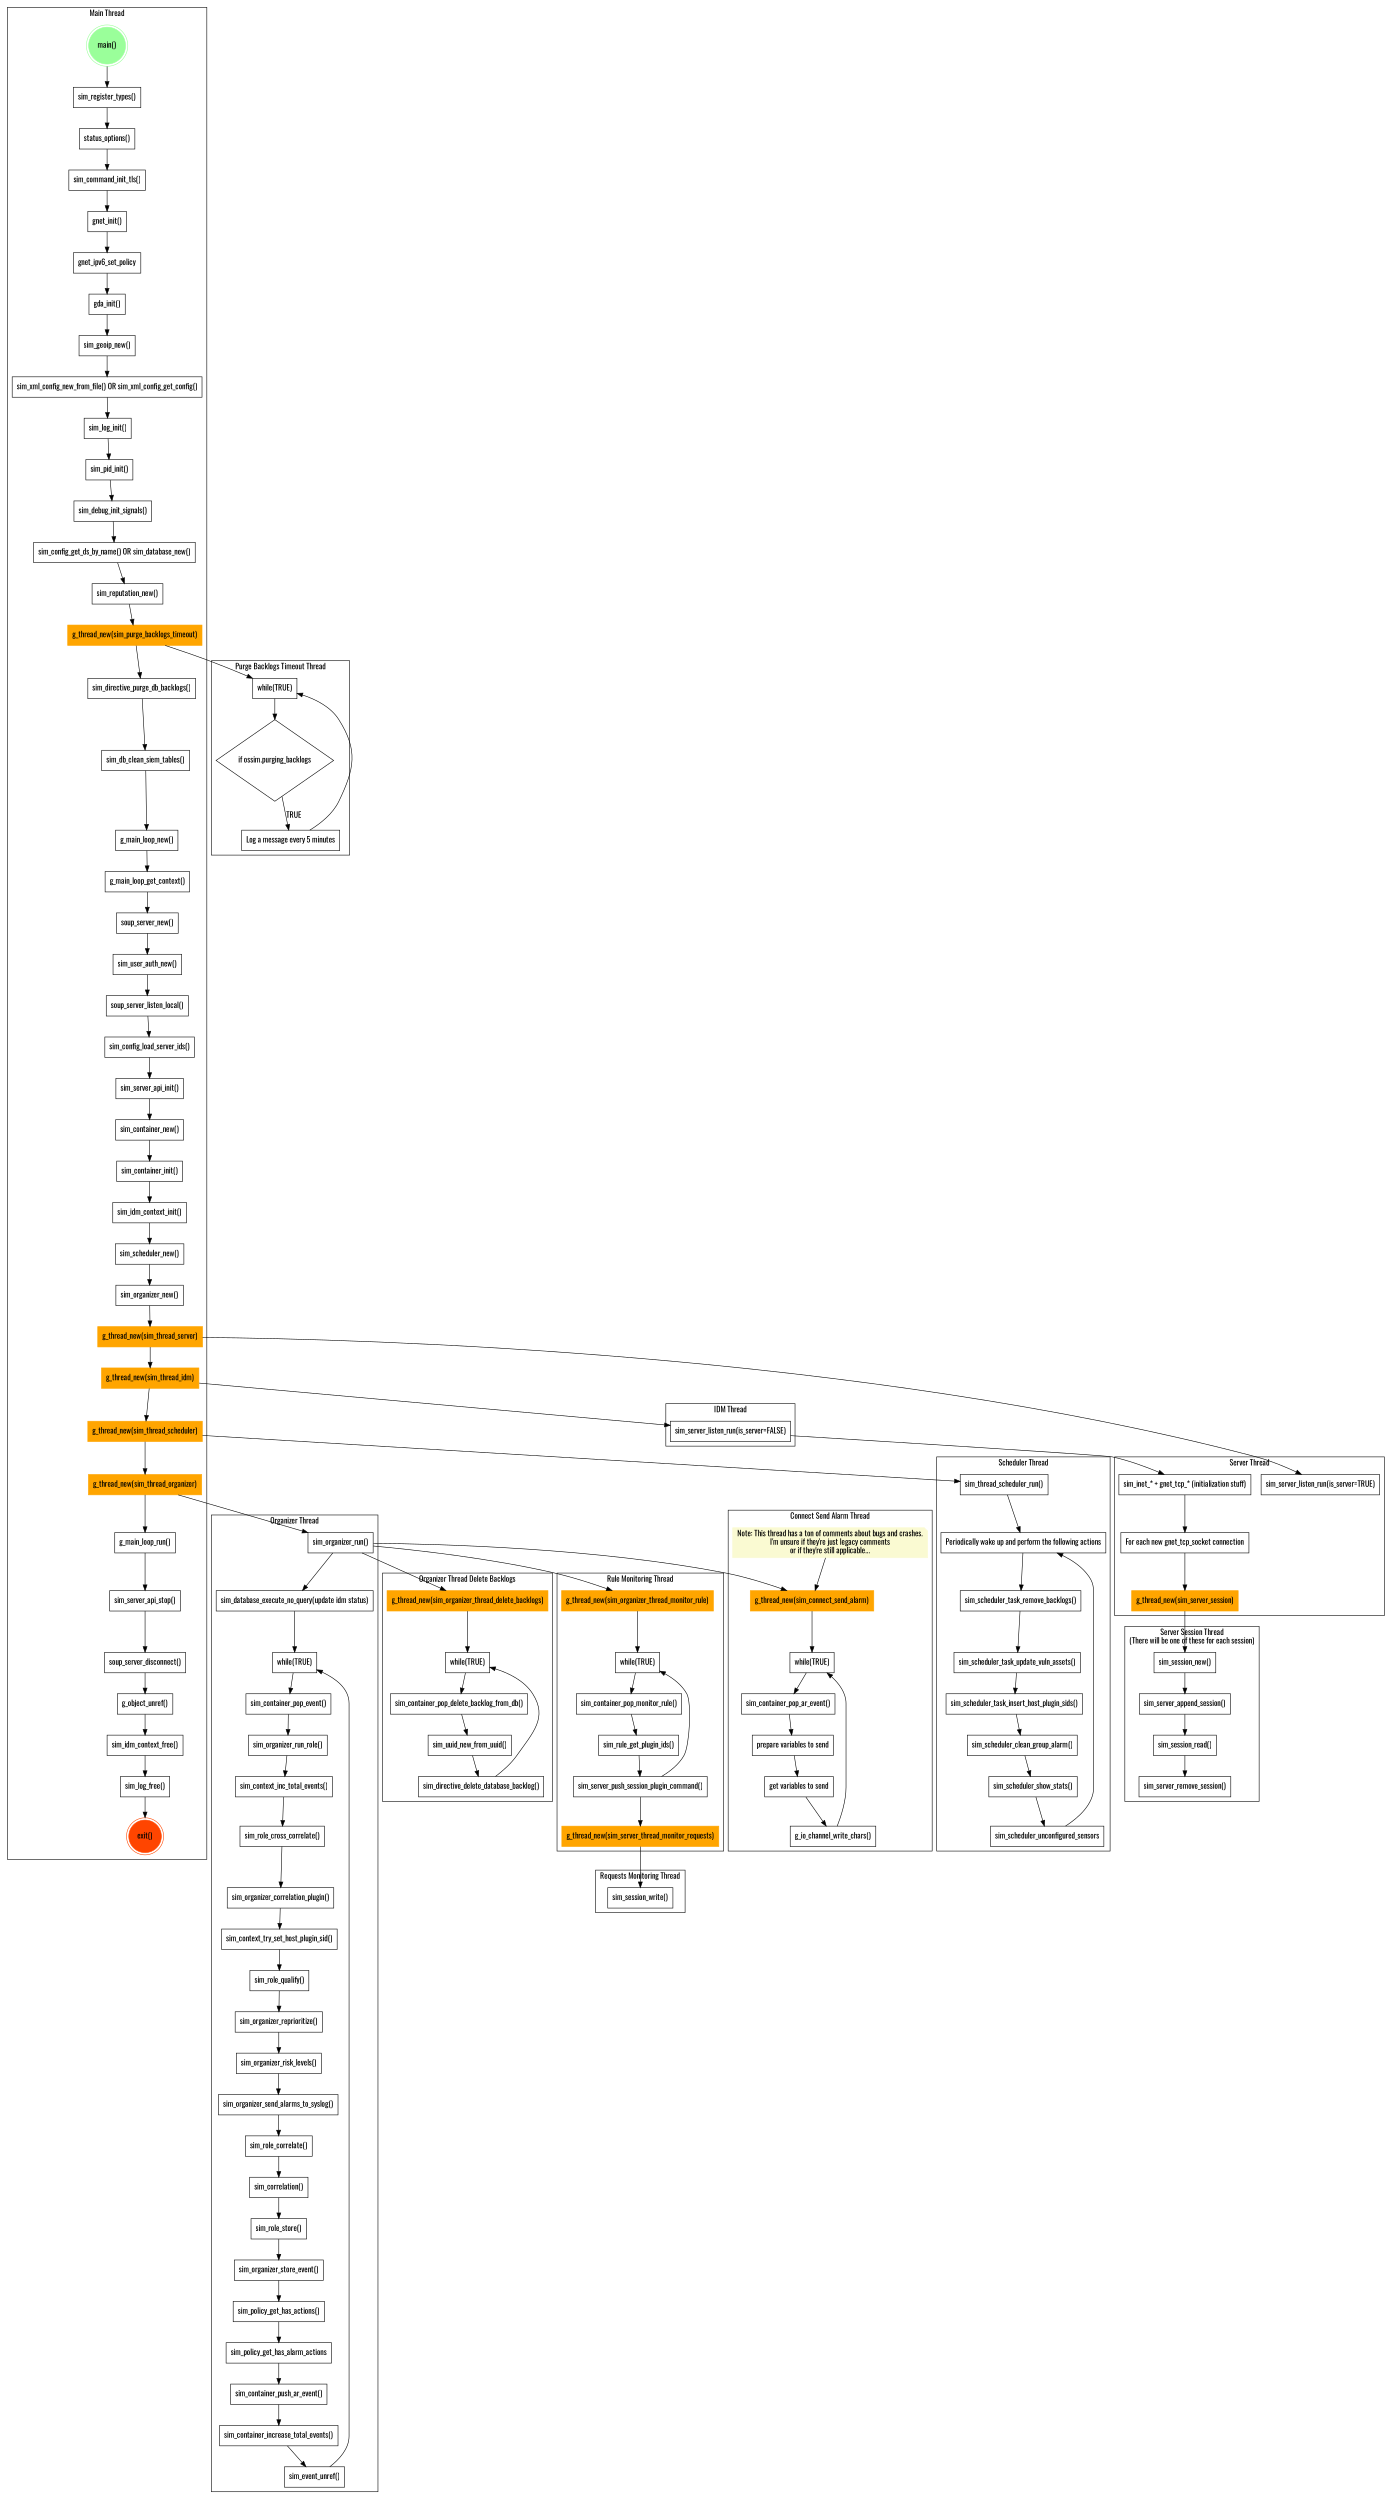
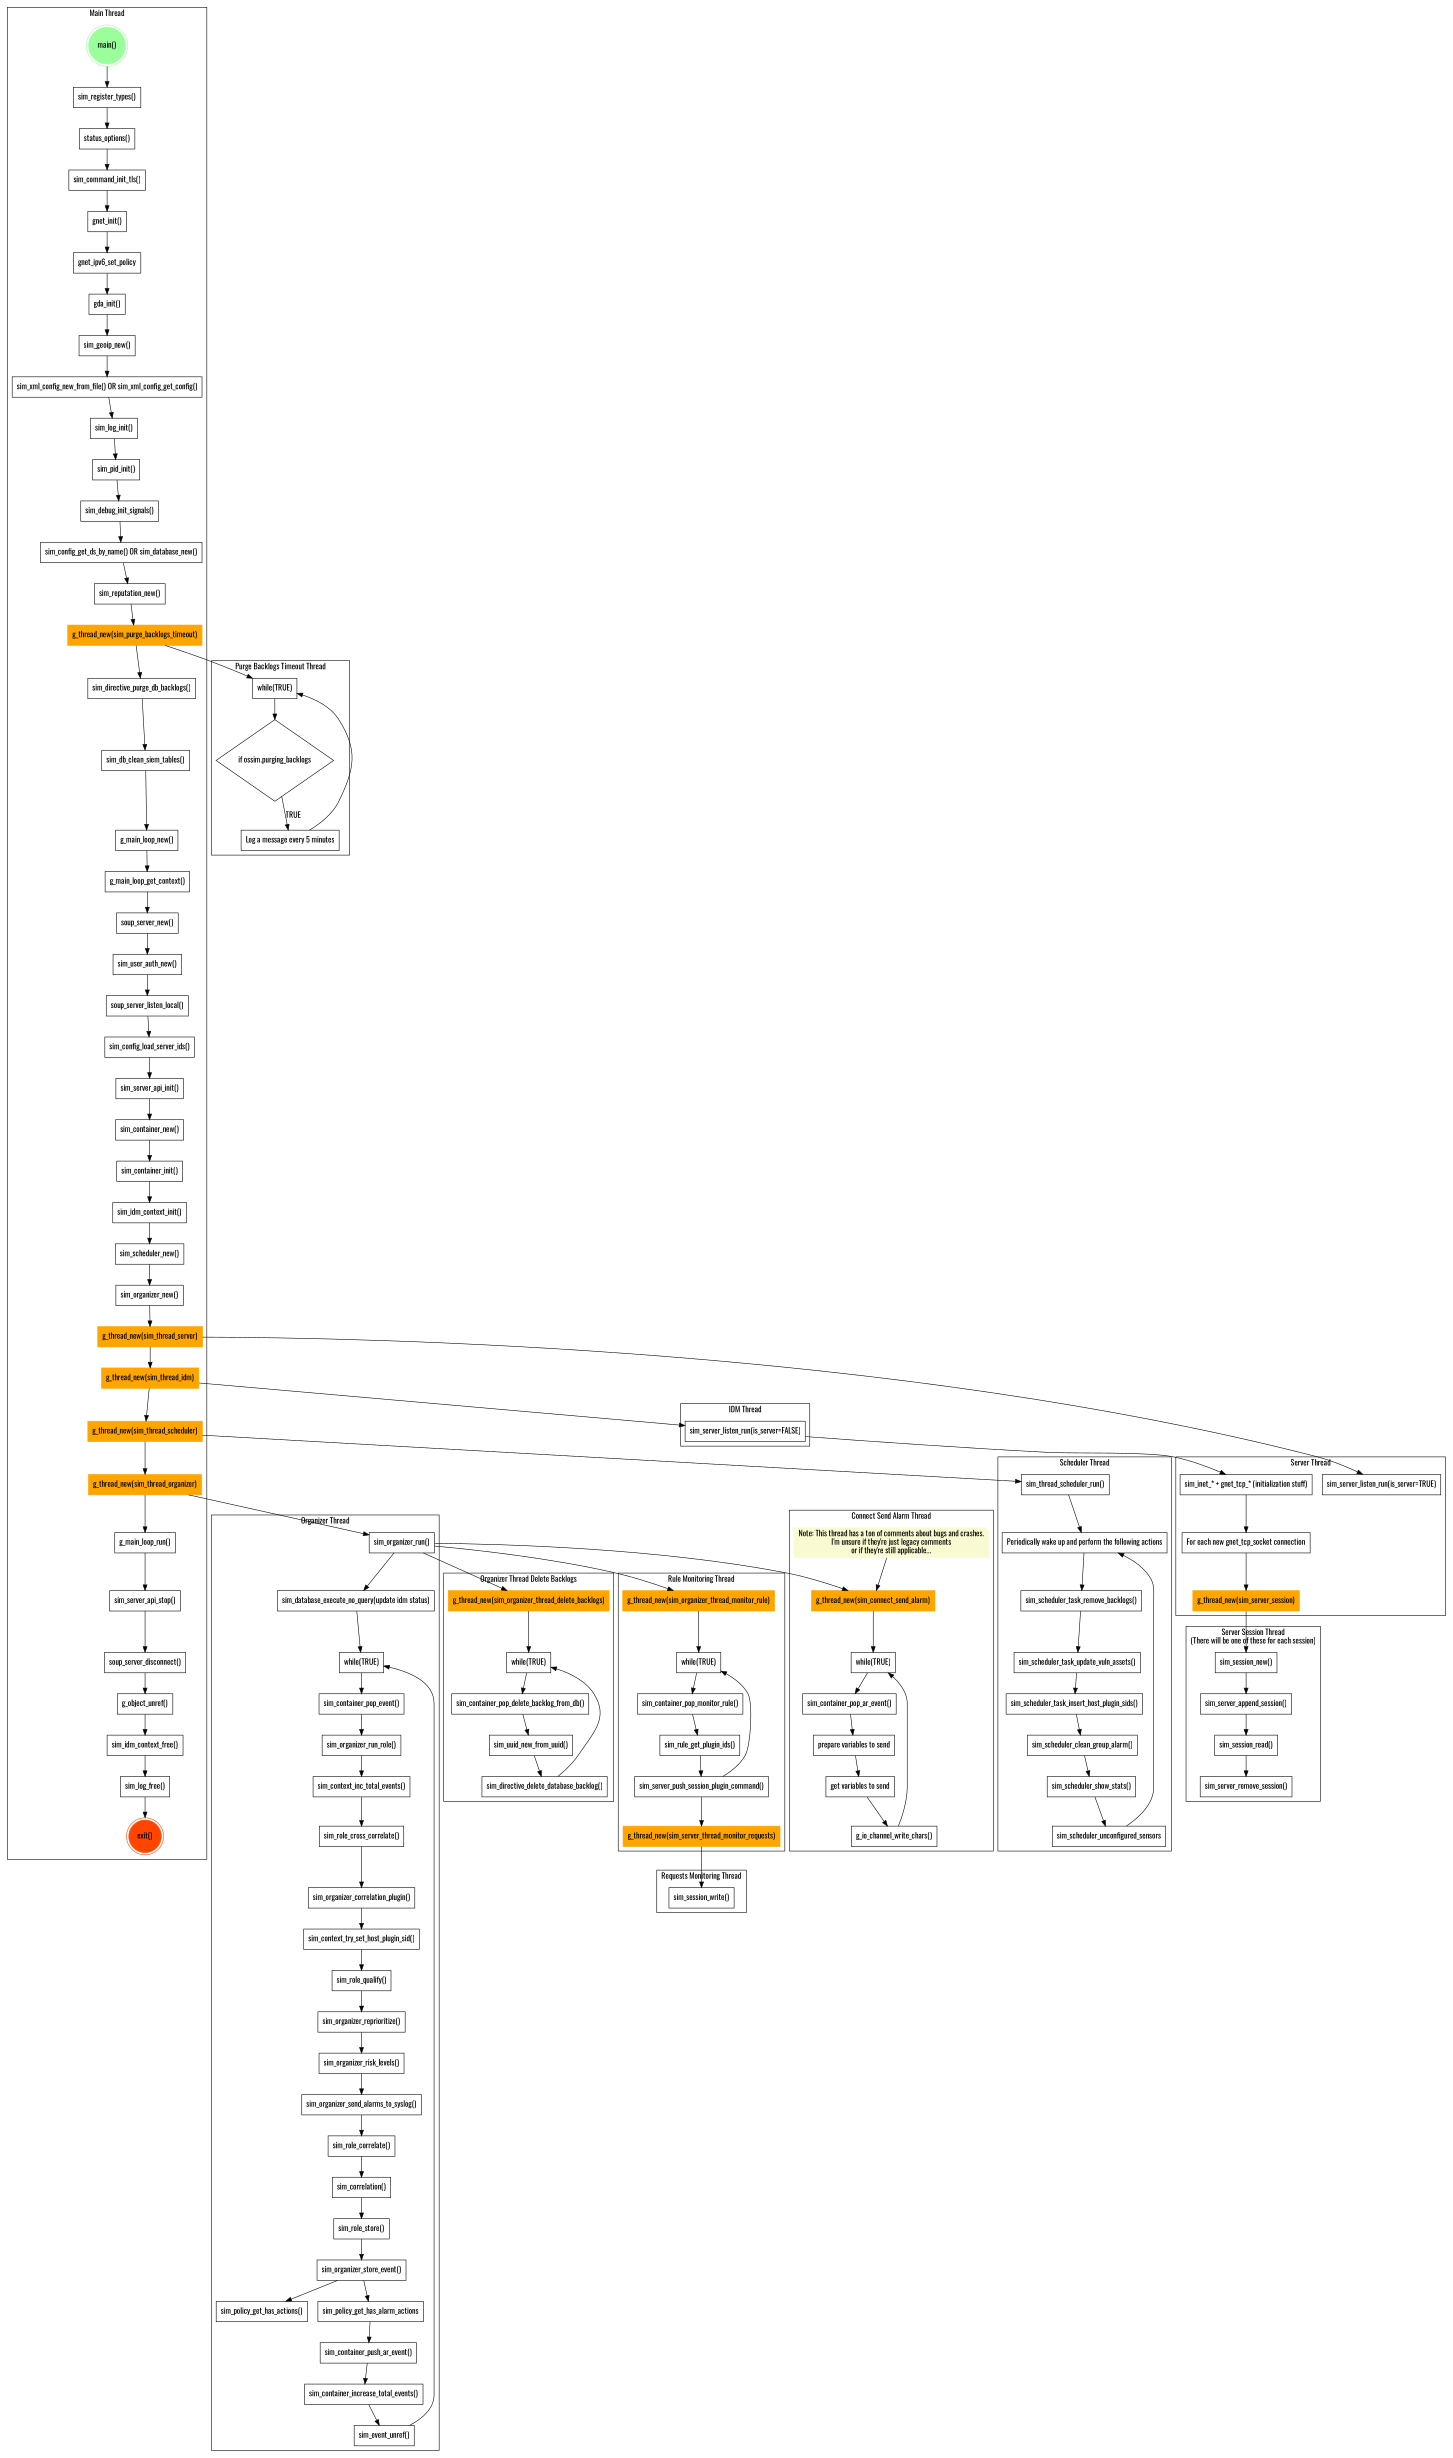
edge "sim_policy_get_has_actions()" -> "sim_policy_get_has_alarm_actions": now "sim_organizer_store_event()" -> "sim_policy_get_has_alarm_actions"
